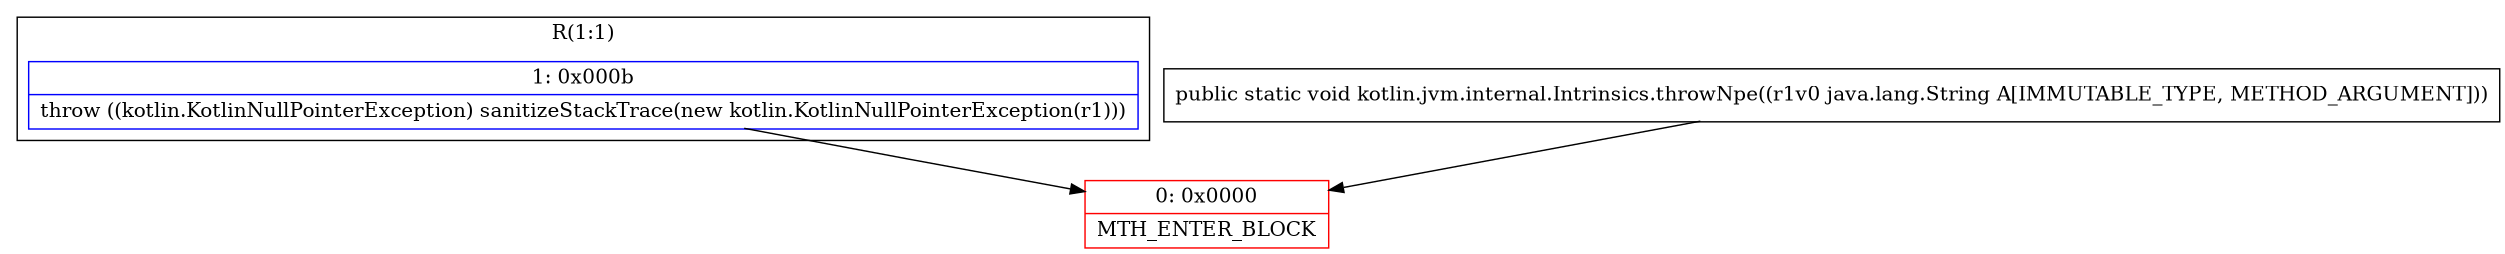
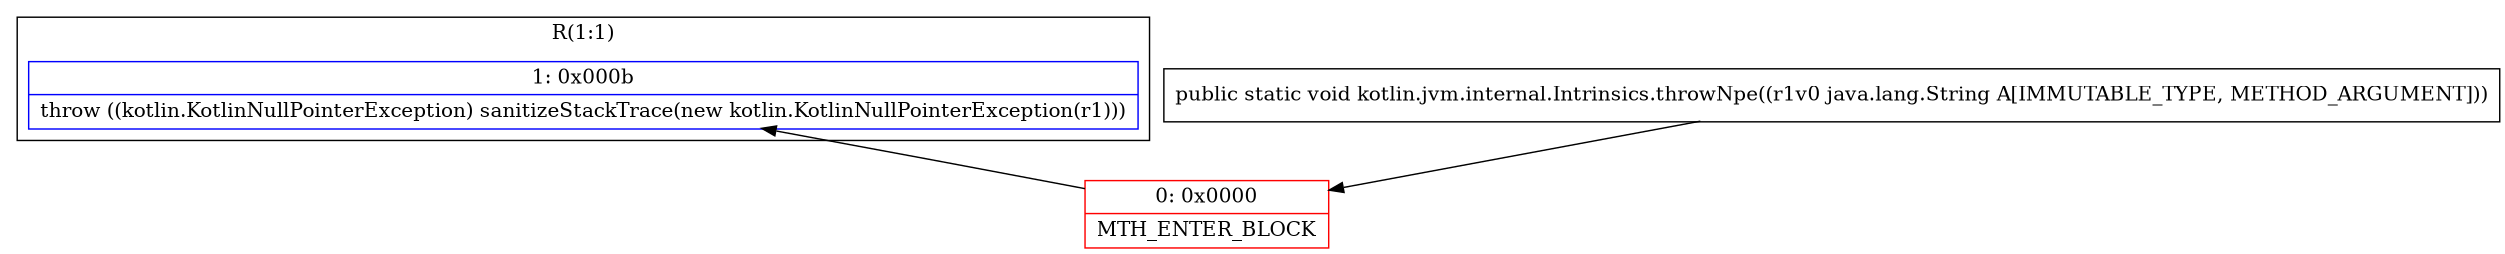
edge "1: 0x000b" -> "0: 0x0000": reversed
